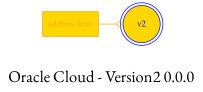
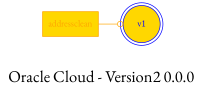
node "v2": label "v2" -> "v1"
